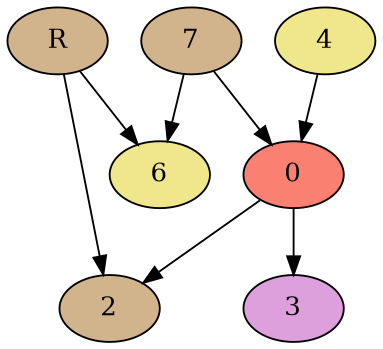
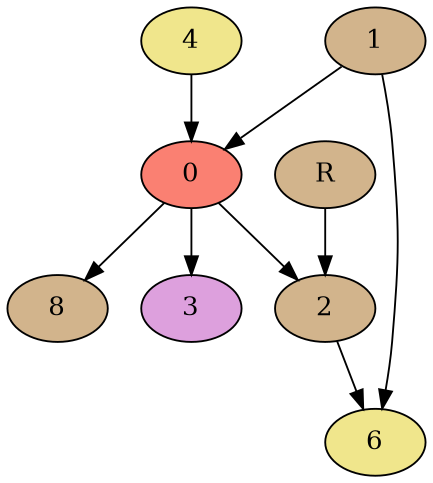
node "7": label "7" -> "1"
edge "R" -> "6": now "2" -> "6"
node "8": added
